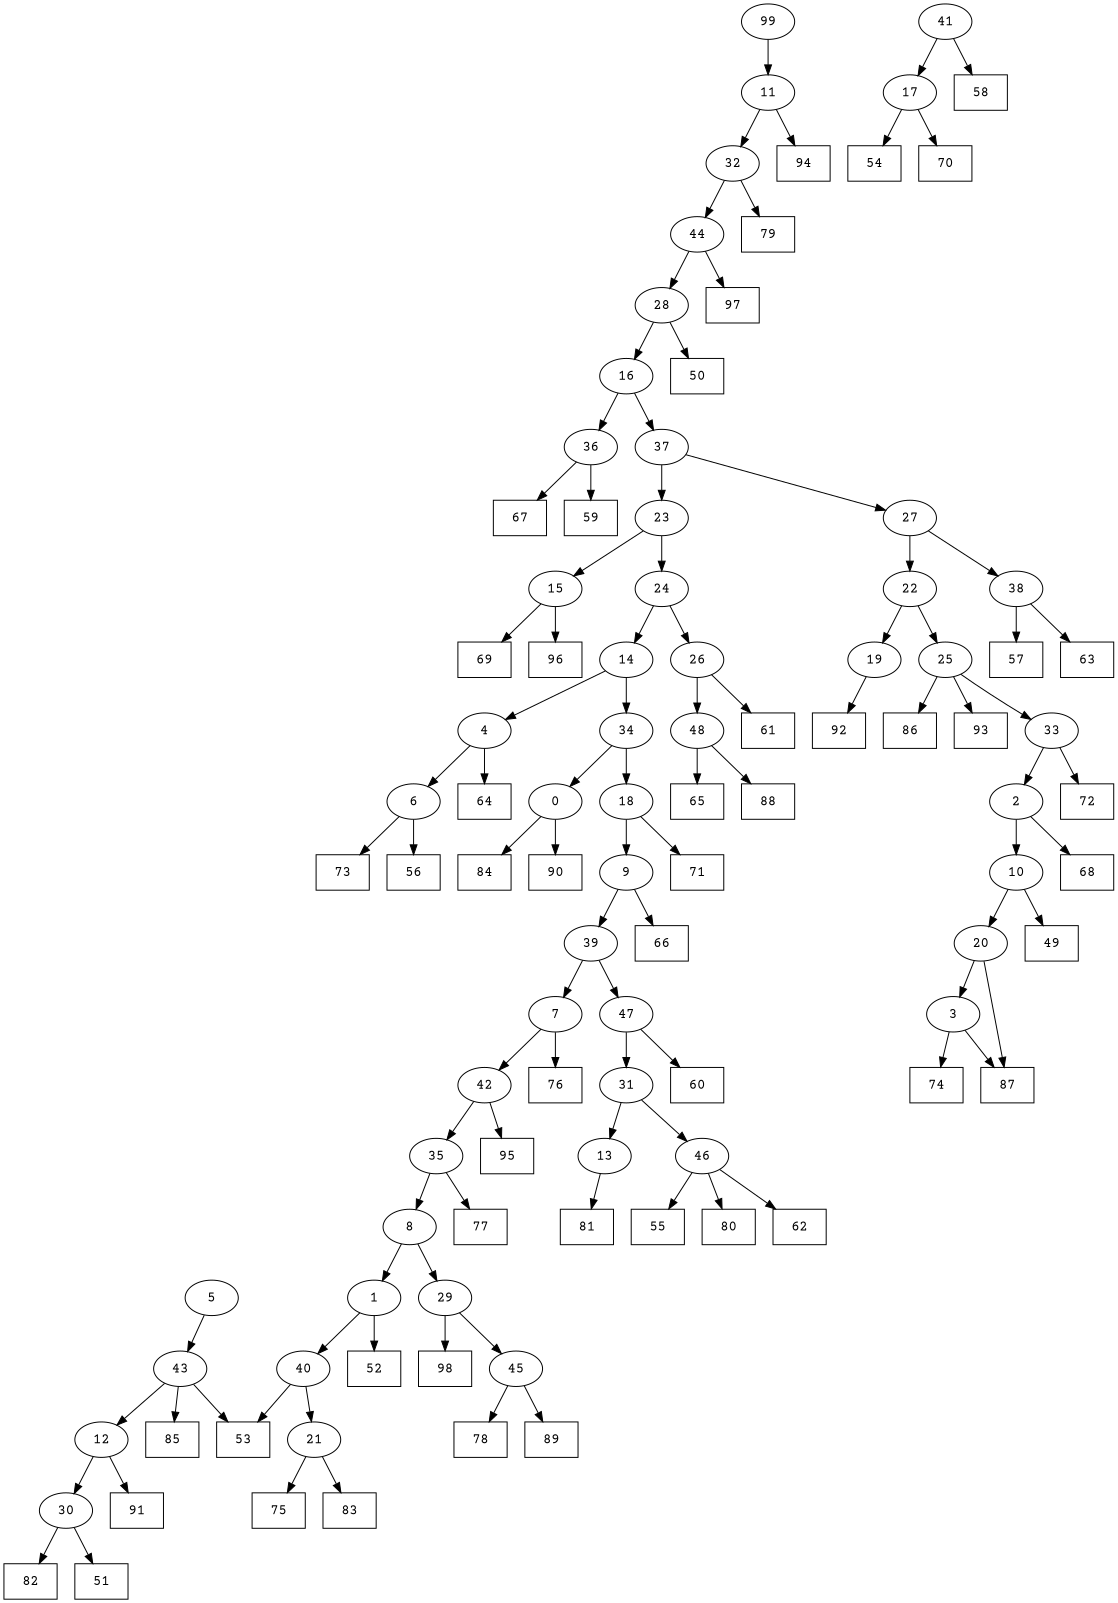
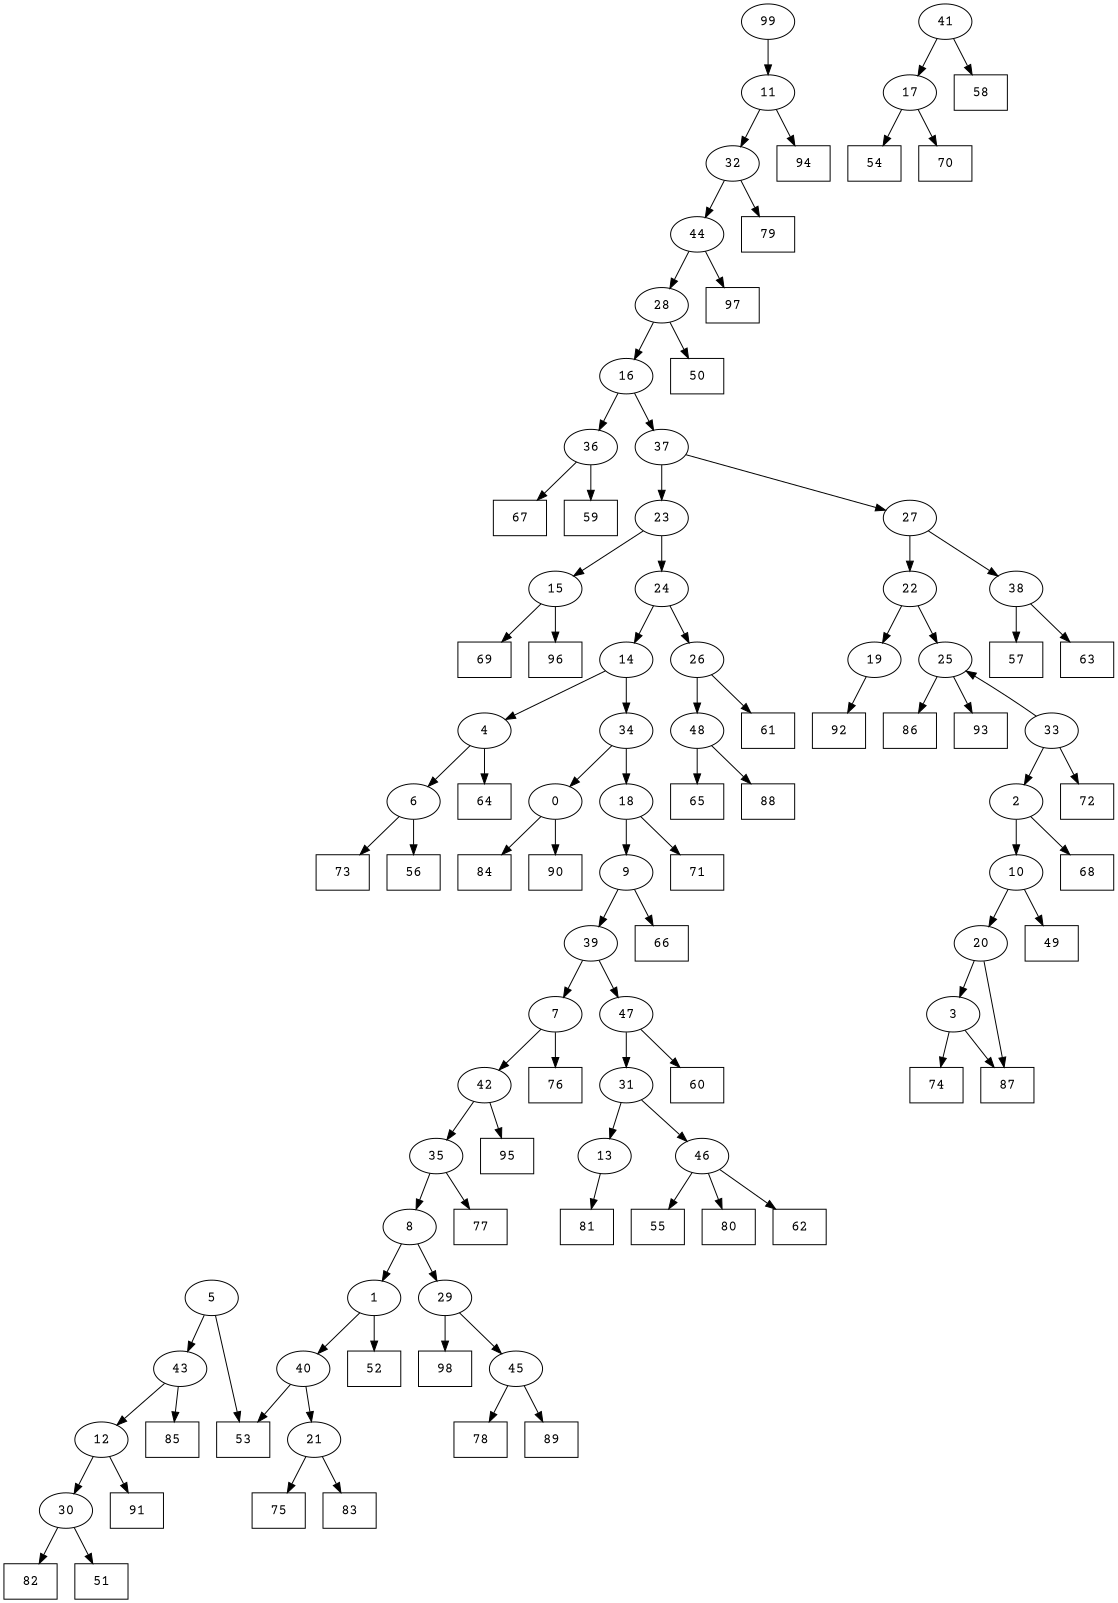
edge "25" -> "33": reversed
edge "43" -> "53": now "5" -> "53"
